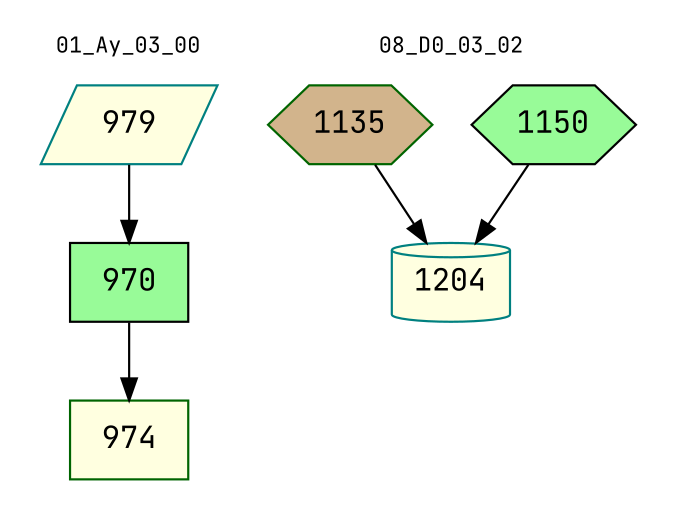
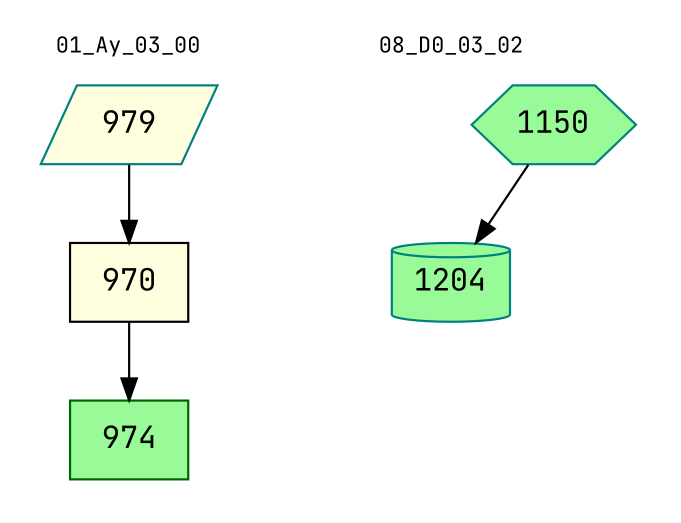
node "1135": removed
node "1150": color black -> teal
node "970": fillcolor palegreen -> lightyellow
node "1204": fillcolor lightyellow -> palegreen
node "974": fillcolor lightyellow -> palegreen
